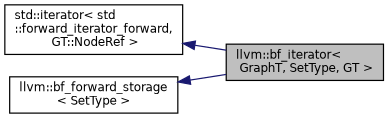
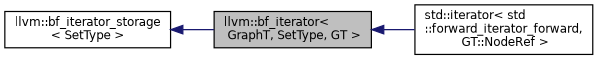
edge "llvm::bf_iterator< GraphT, SetType, GT >" -> "std::iterator< std ::forward_iterator_forward, GT::NodeRef >": reversed
node "llvm::bf_forward_storage < SetType >": label "llvm::bf_forward_storage < SetType >" -> "llvm::bf_iterator_storage < SetType >"
